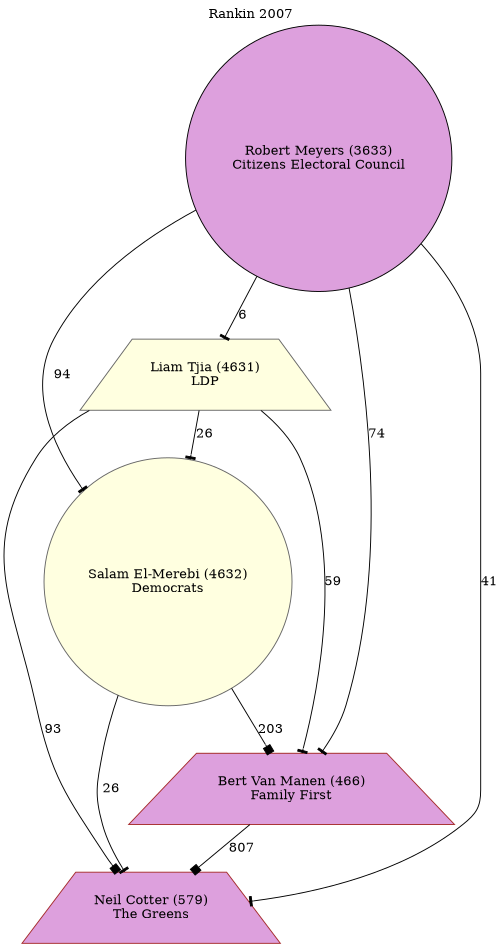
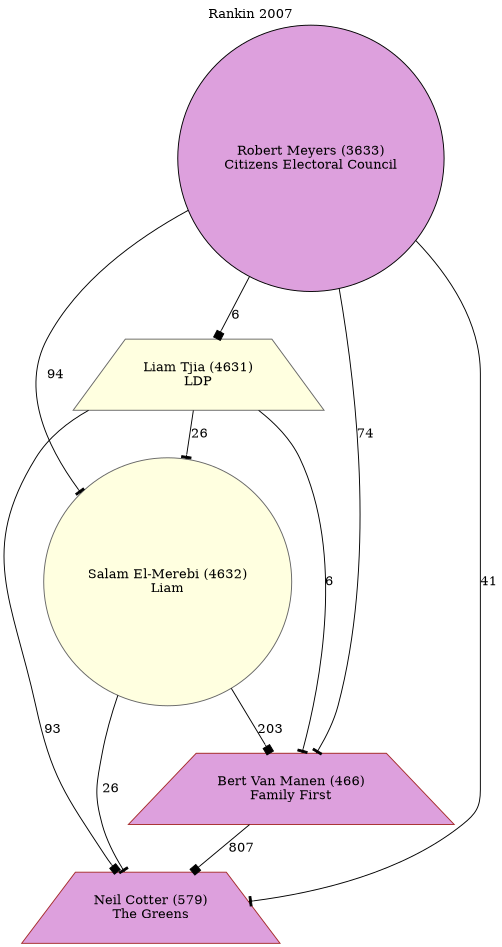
edge "Robert Meyers (3633) Citizens Electoral Council" -> "Liam Tjia (4631) LDP": arrowhead tee -> box
node "Salam El-Merebi (4632) Democrats": label "Salam El-Merebi (4632) Democrats" -> "Salam El-Merebi (4632) Liam"
edge "Liam Tjia (4631) LDP" -> "Bert Van Manen (466) Family First": label "59" -> "6"
